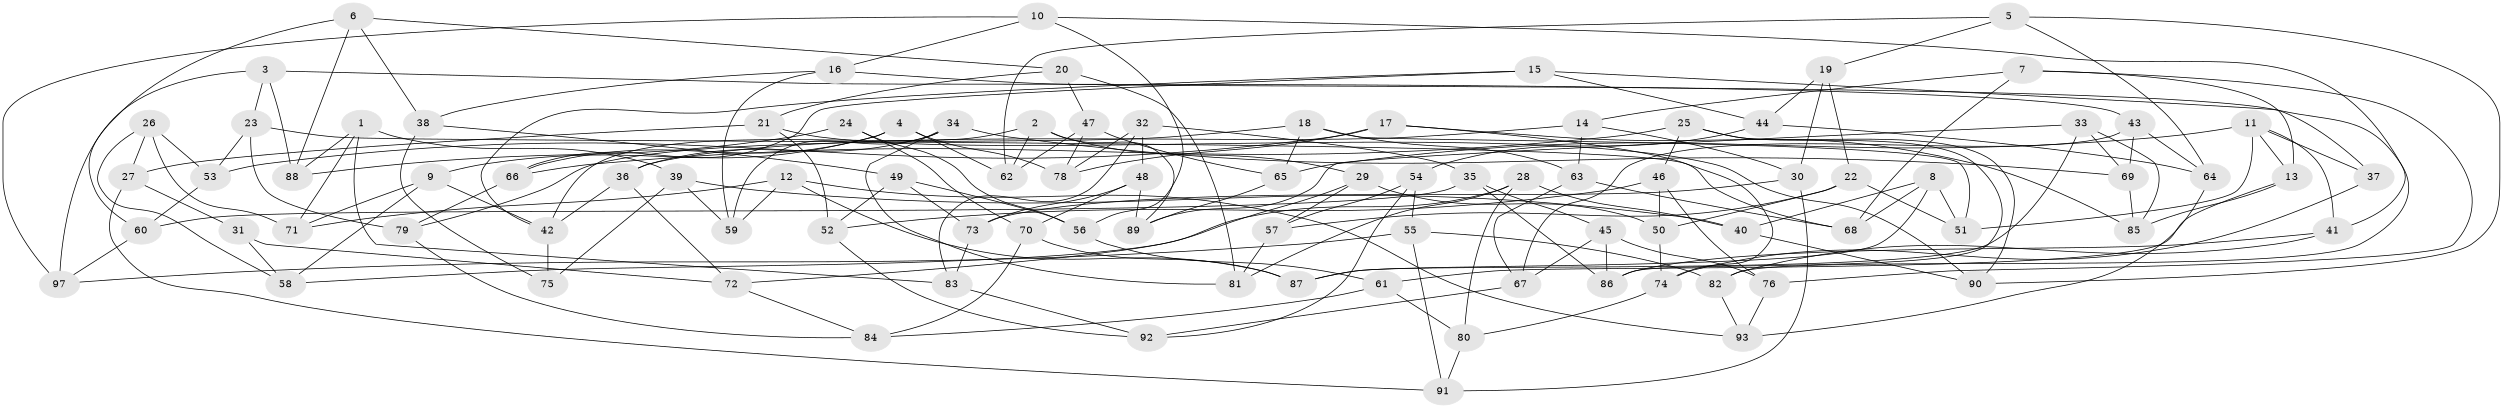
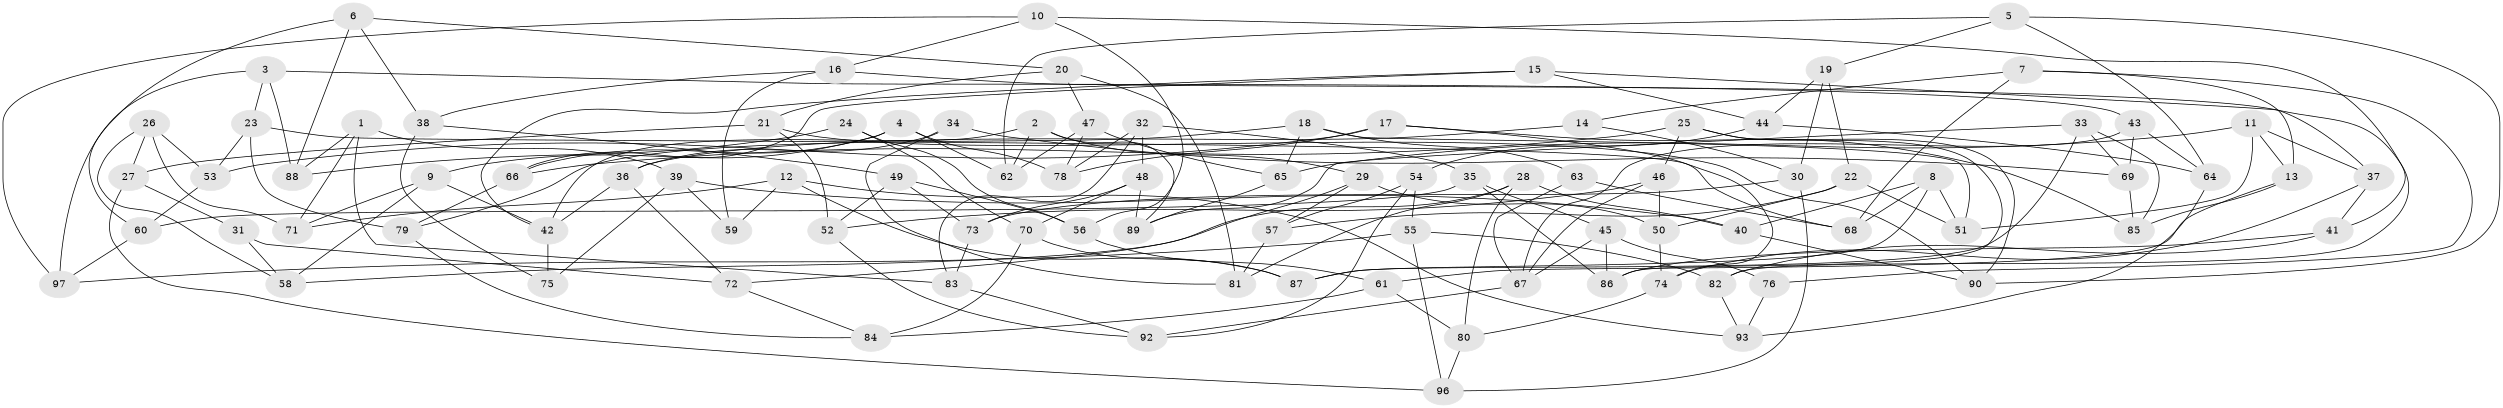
edge "14" -- "63": removed
edge "11" -- "41": now "37" -- "41"
edge "34" -- "59": removed
edge "46" -- "76": now "46" -- "67"
node "91": label "91" -> "96"
